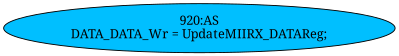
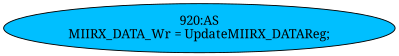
node "920:AS DATA_DATA_Wr = UpdateMIIRX_DATAReg;": label "920:AS DATA_DATA_Wr = UpdateMIIRX_DATAReg;" -> "920:AS MIIRX_DATA_Wr = UpdateMIIRX_DATAReg;"
